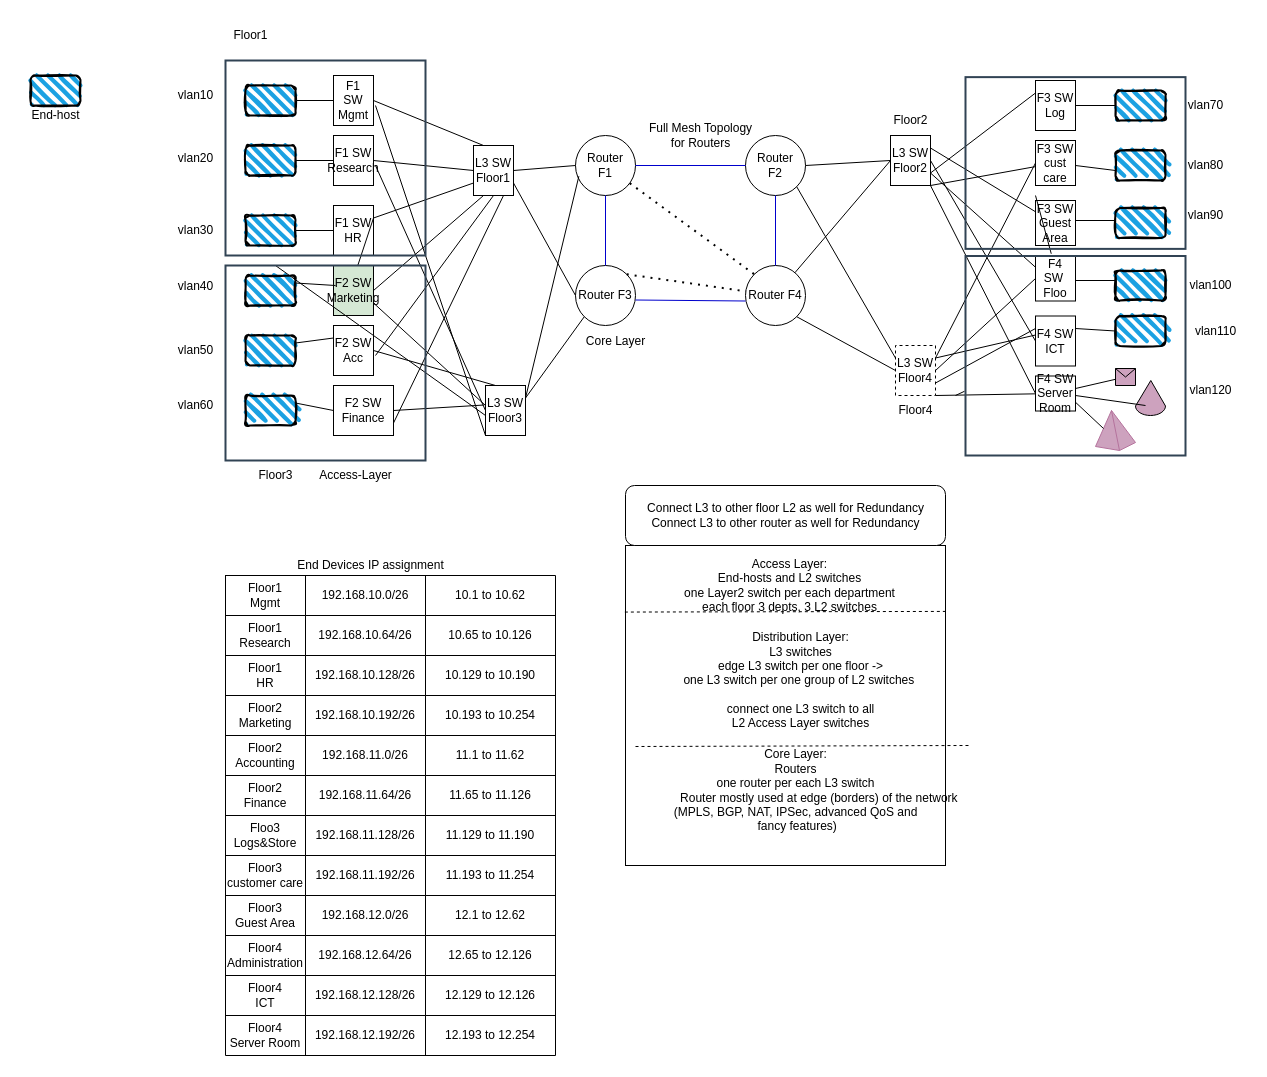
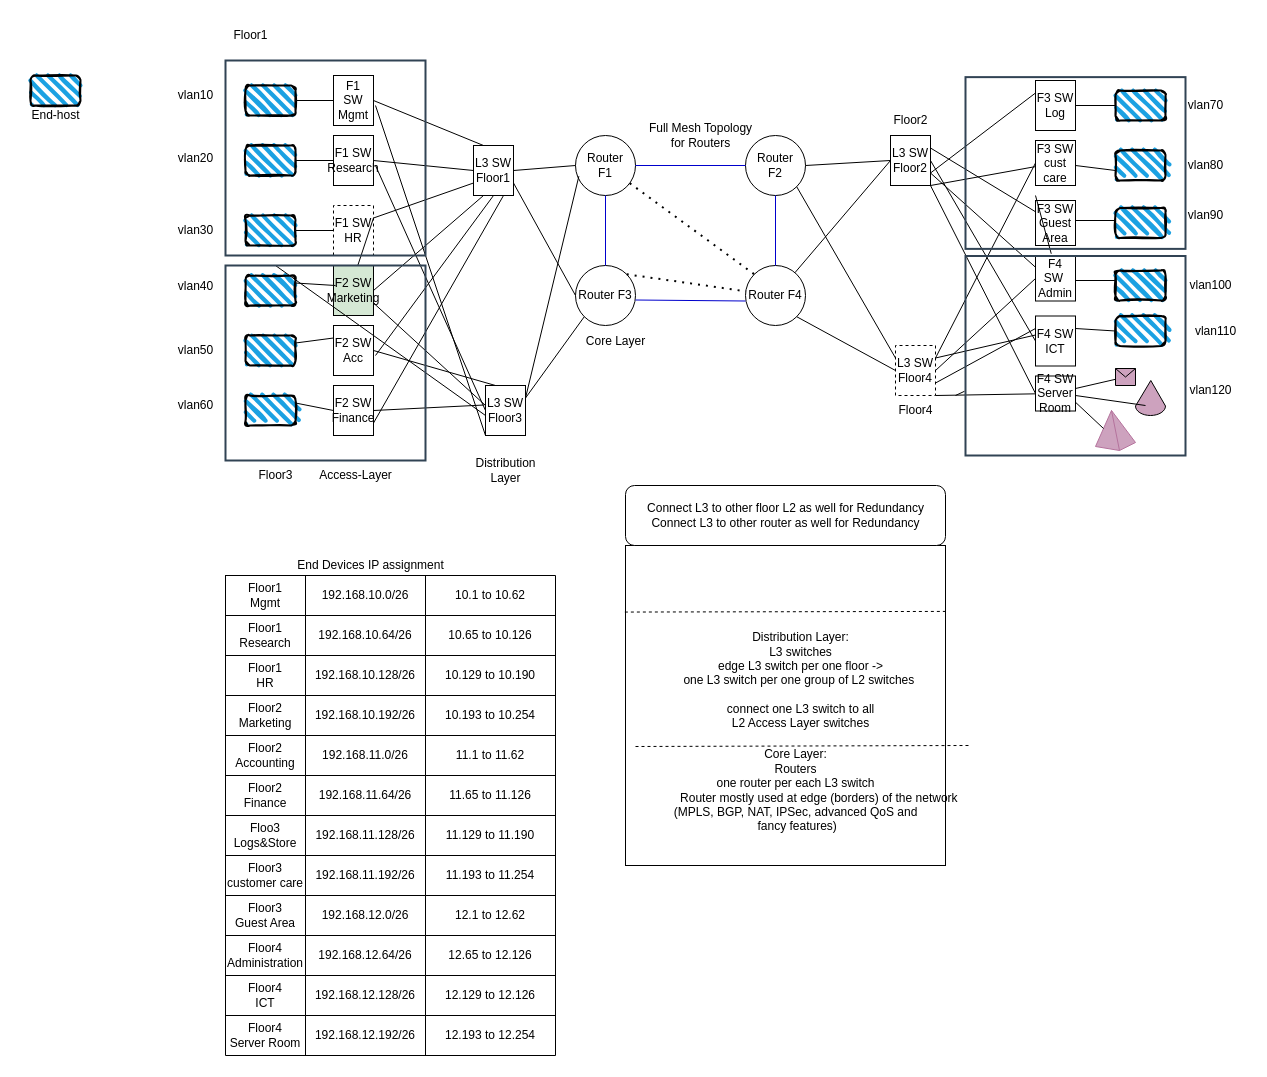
node "F1 SW HR": style solid -> dashed
node "F4 SW Floo": label "F4 SW Floo" -> "F4 SW Admin"
node "F2 SW Finance": size 60x50 -> 40x50
node "Distribution Layer": added
node "Access Layer: End-hosts and L2 switchesone Layer2 switch per each departmenteach floor 3 depts, 3 L2 switches": removed
